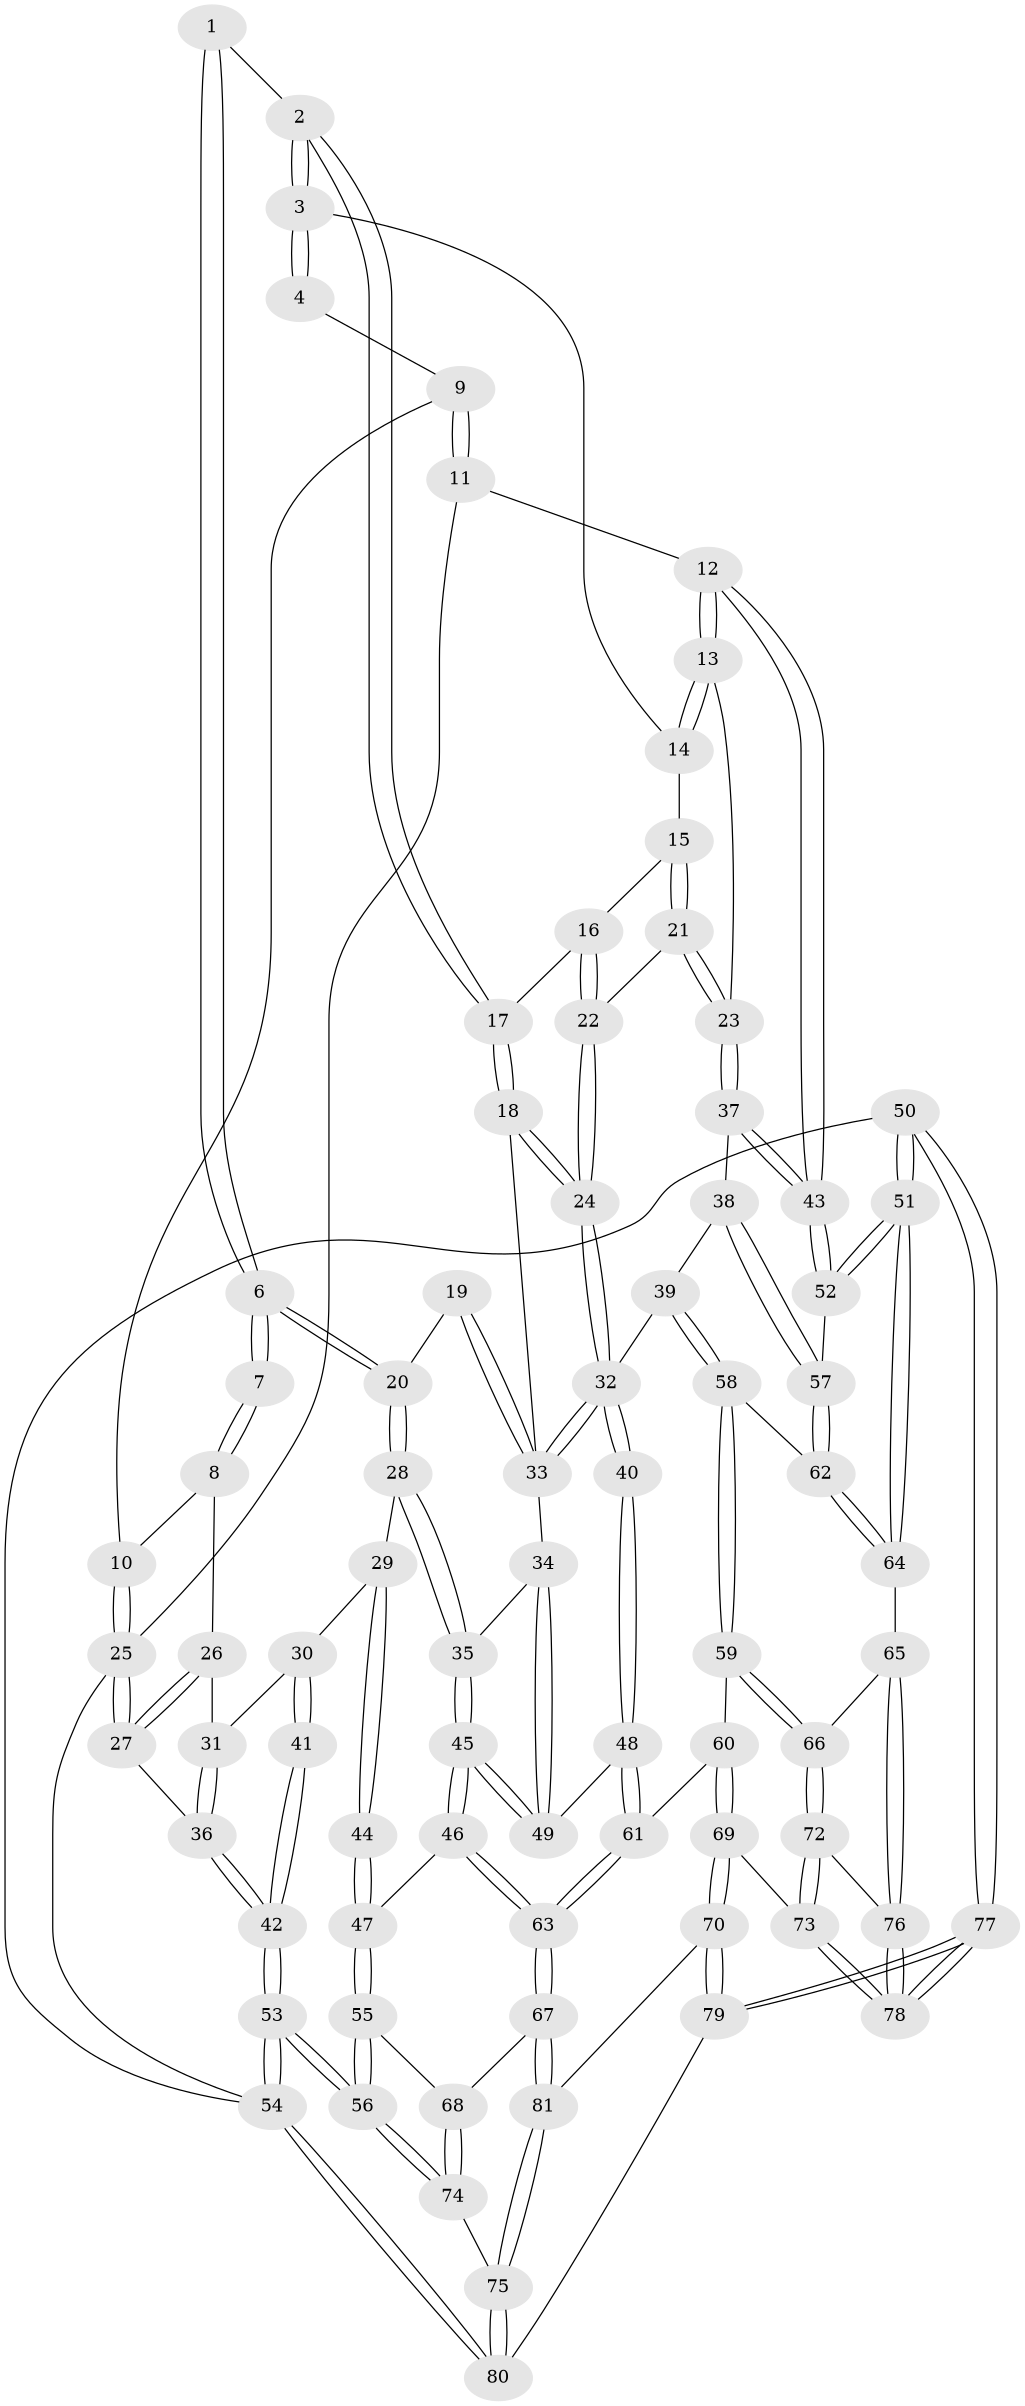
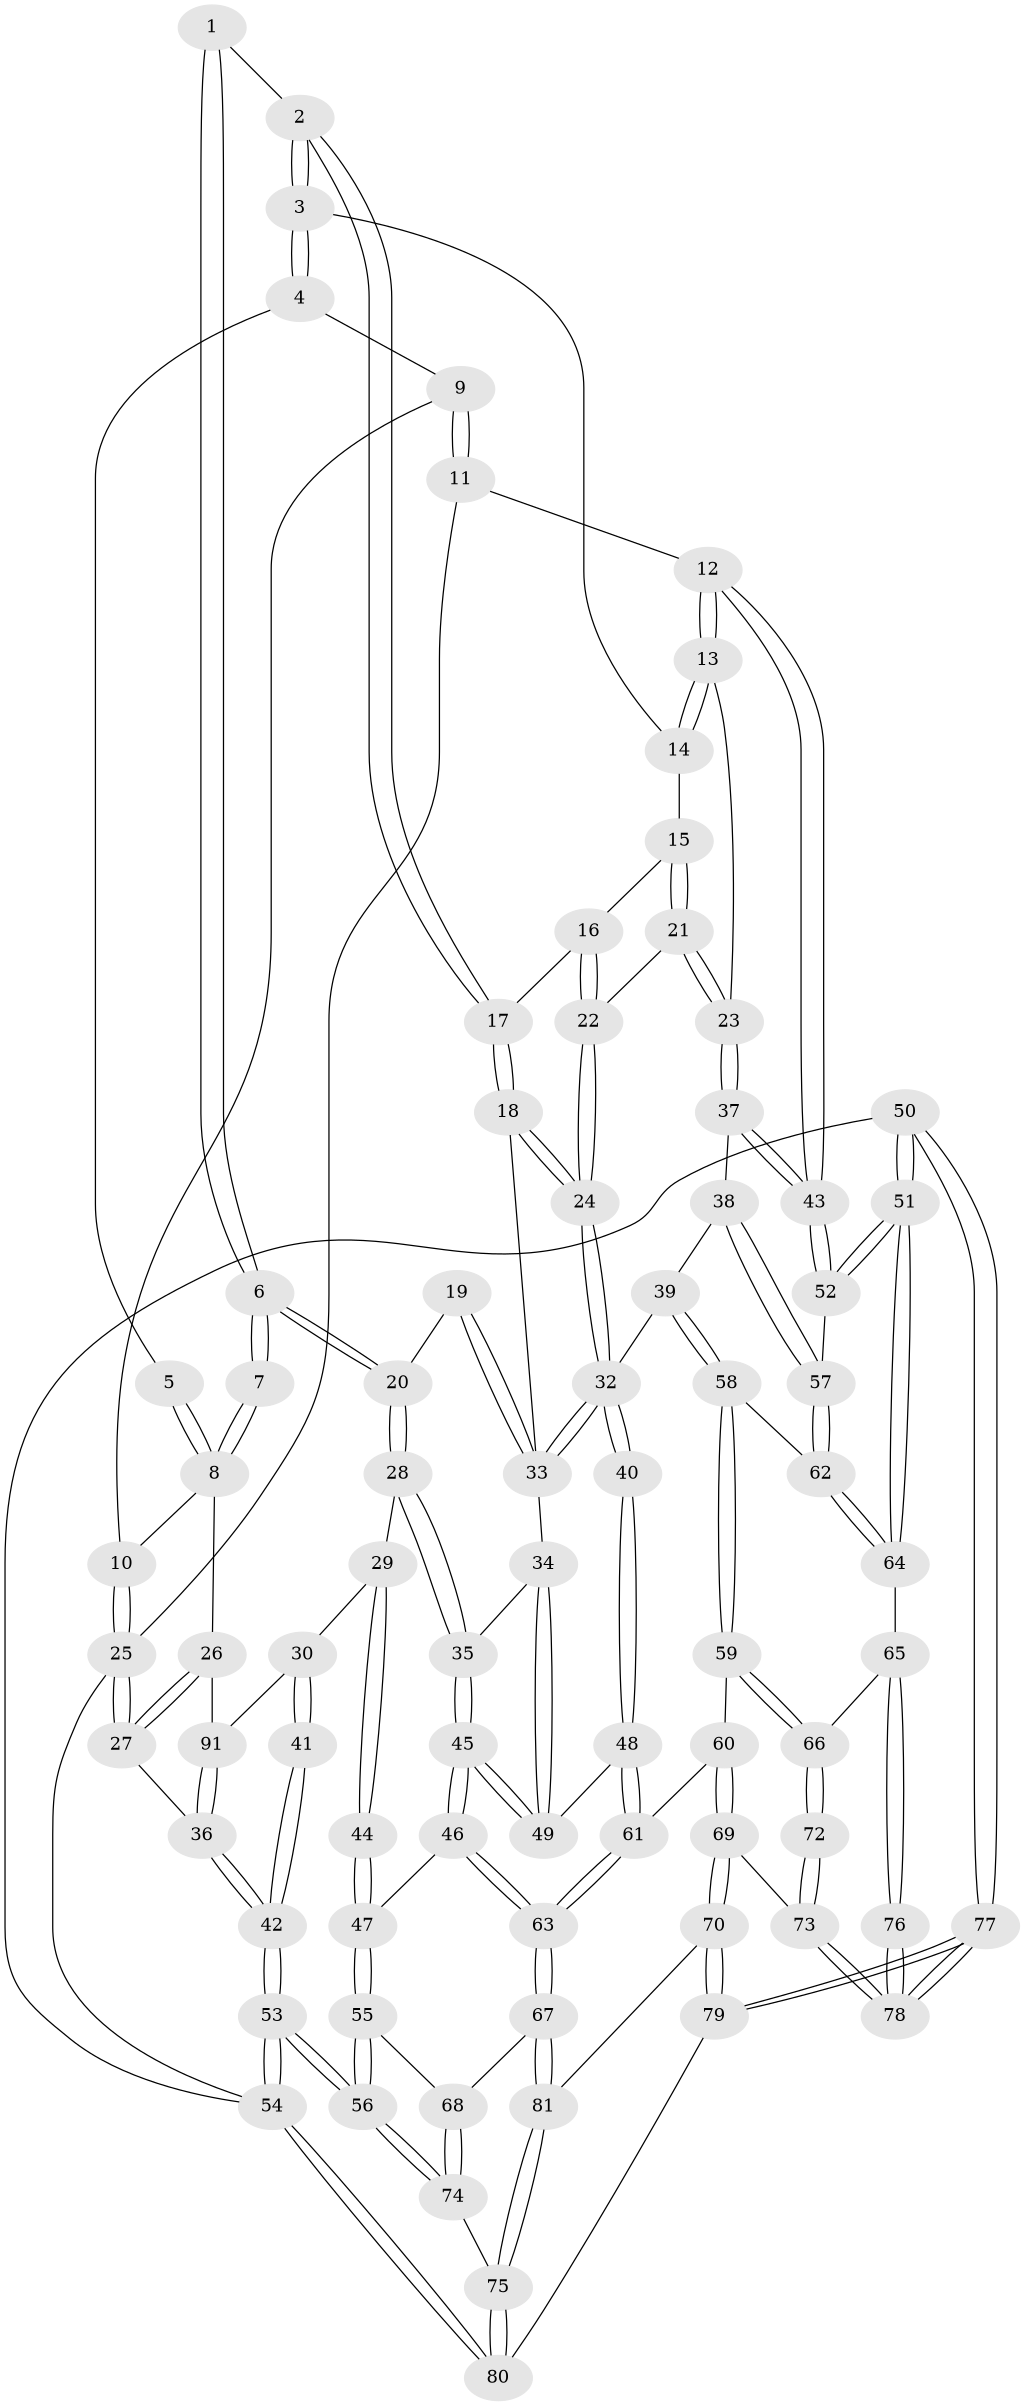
node "5": added
node "31": label "31" -> "91"
edge "72" -- "76": removed
